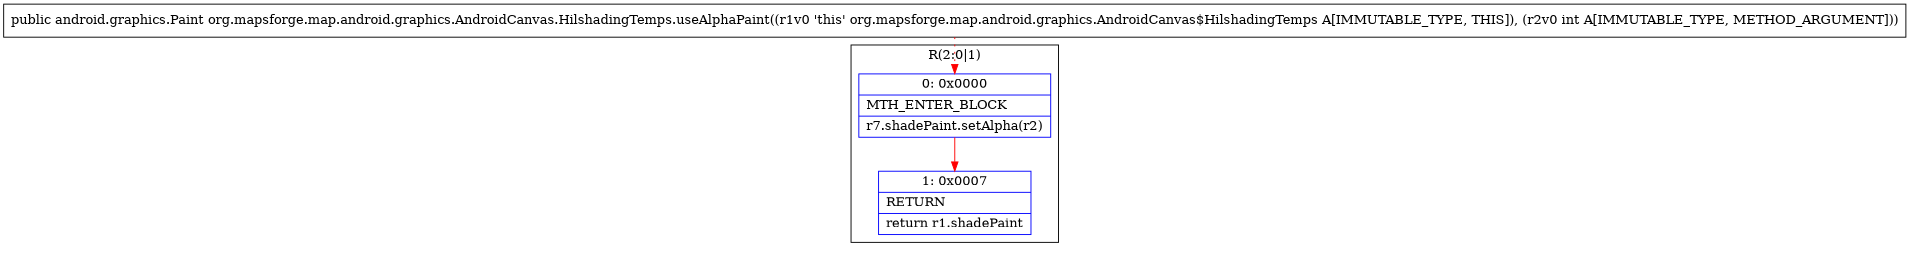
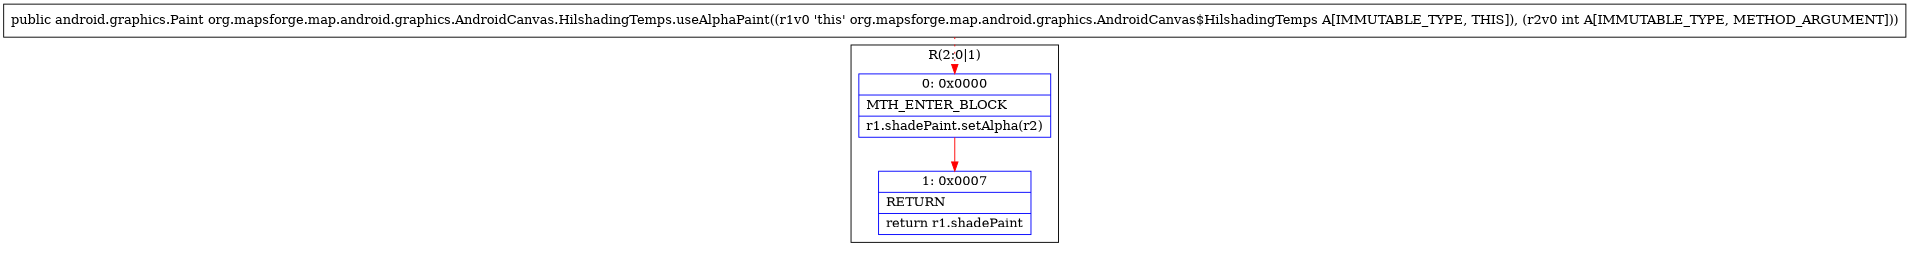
node "0: 0x0000": text "r7.shadePaint.setAlpha(r2)" -> "r1.shadePaint.setAlpha(r2)"
